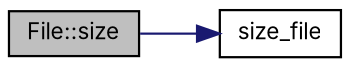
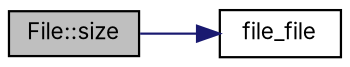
node "size_file": label "size_file" -> "file_file"
